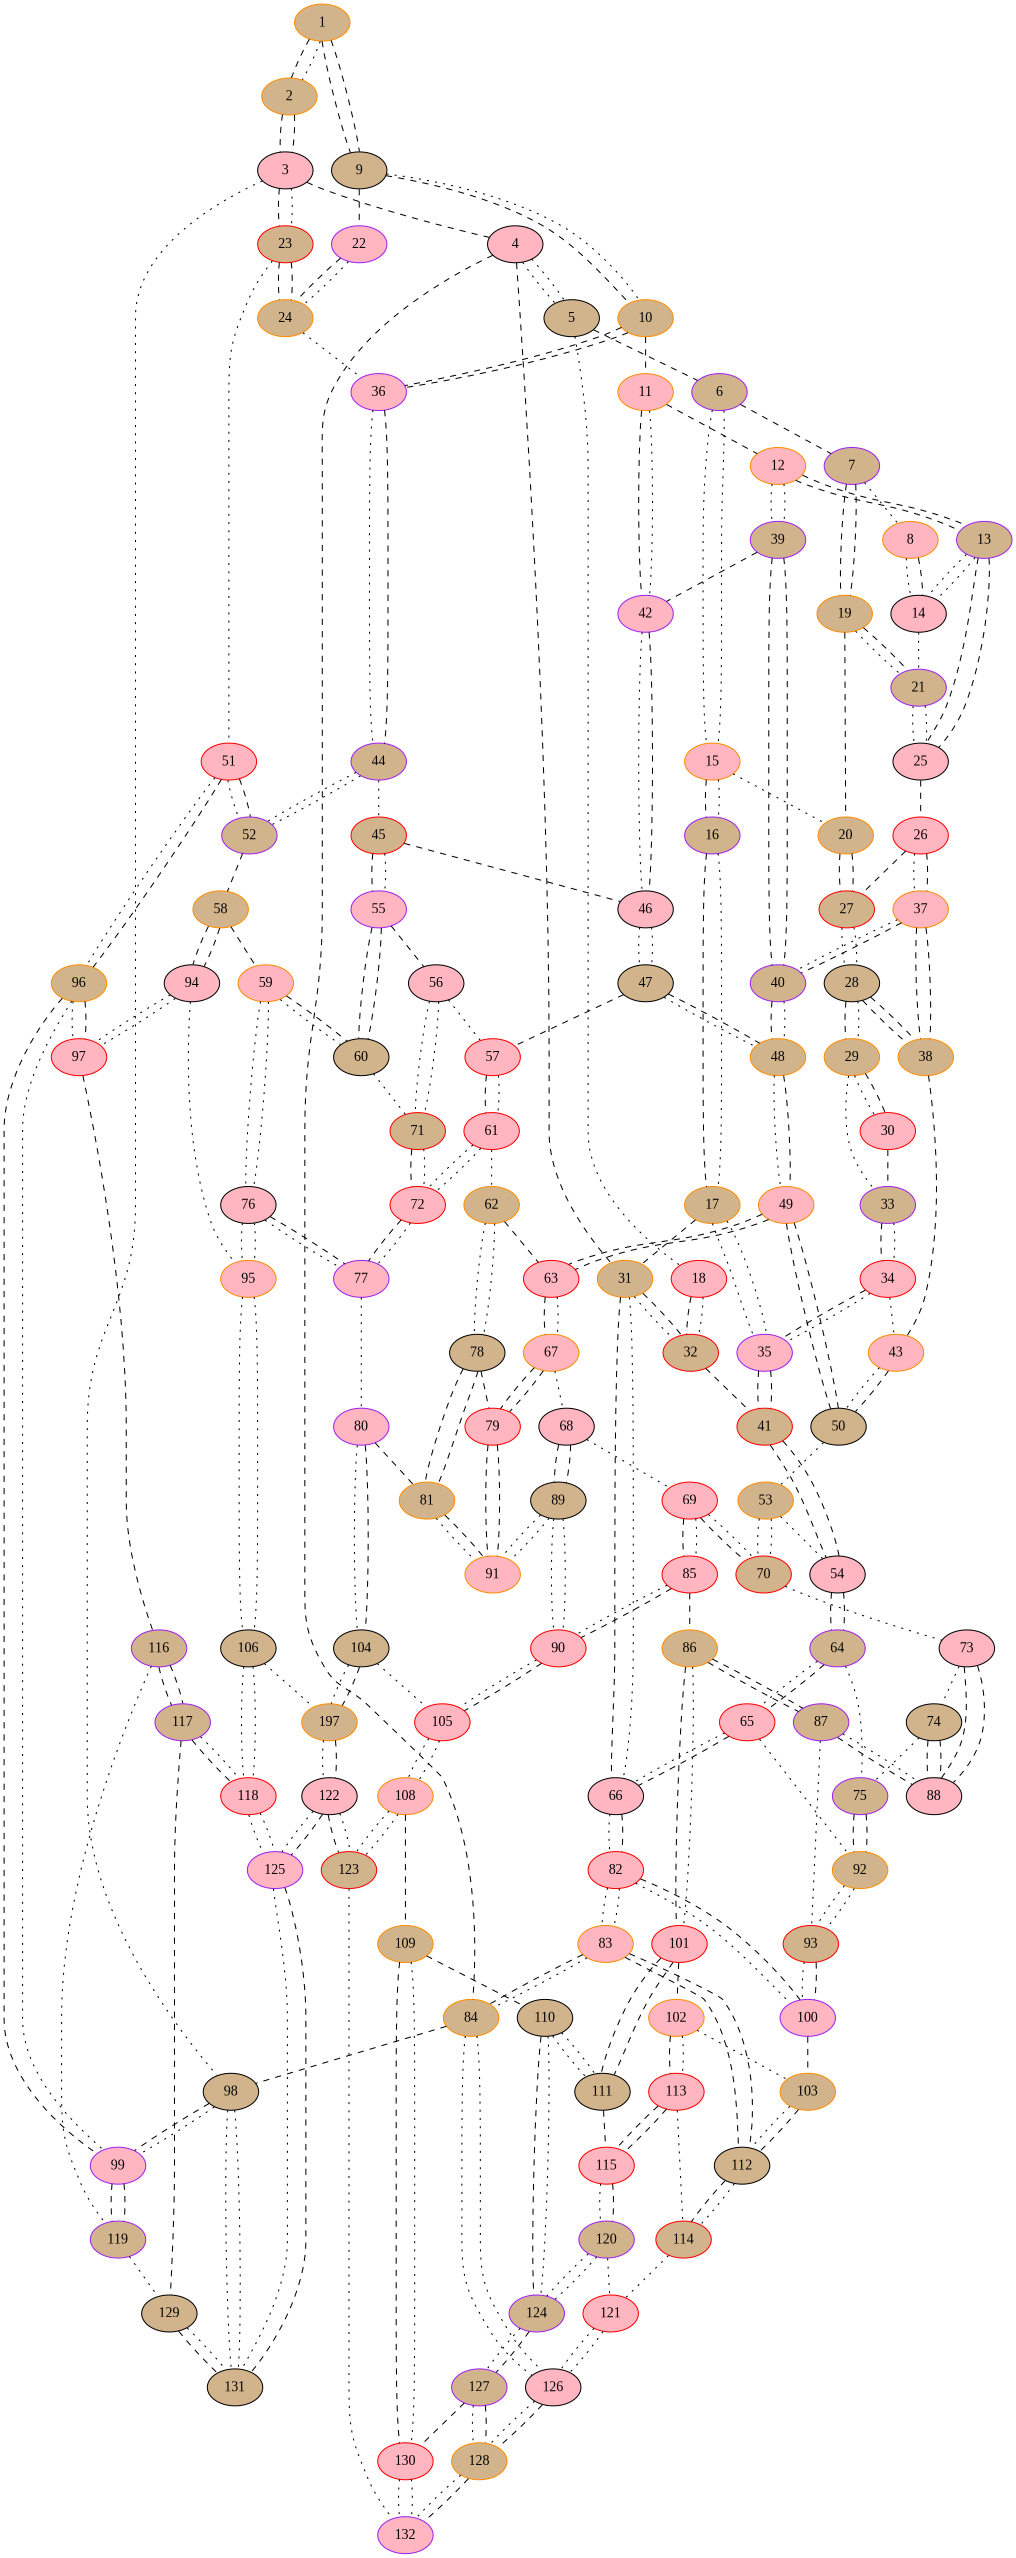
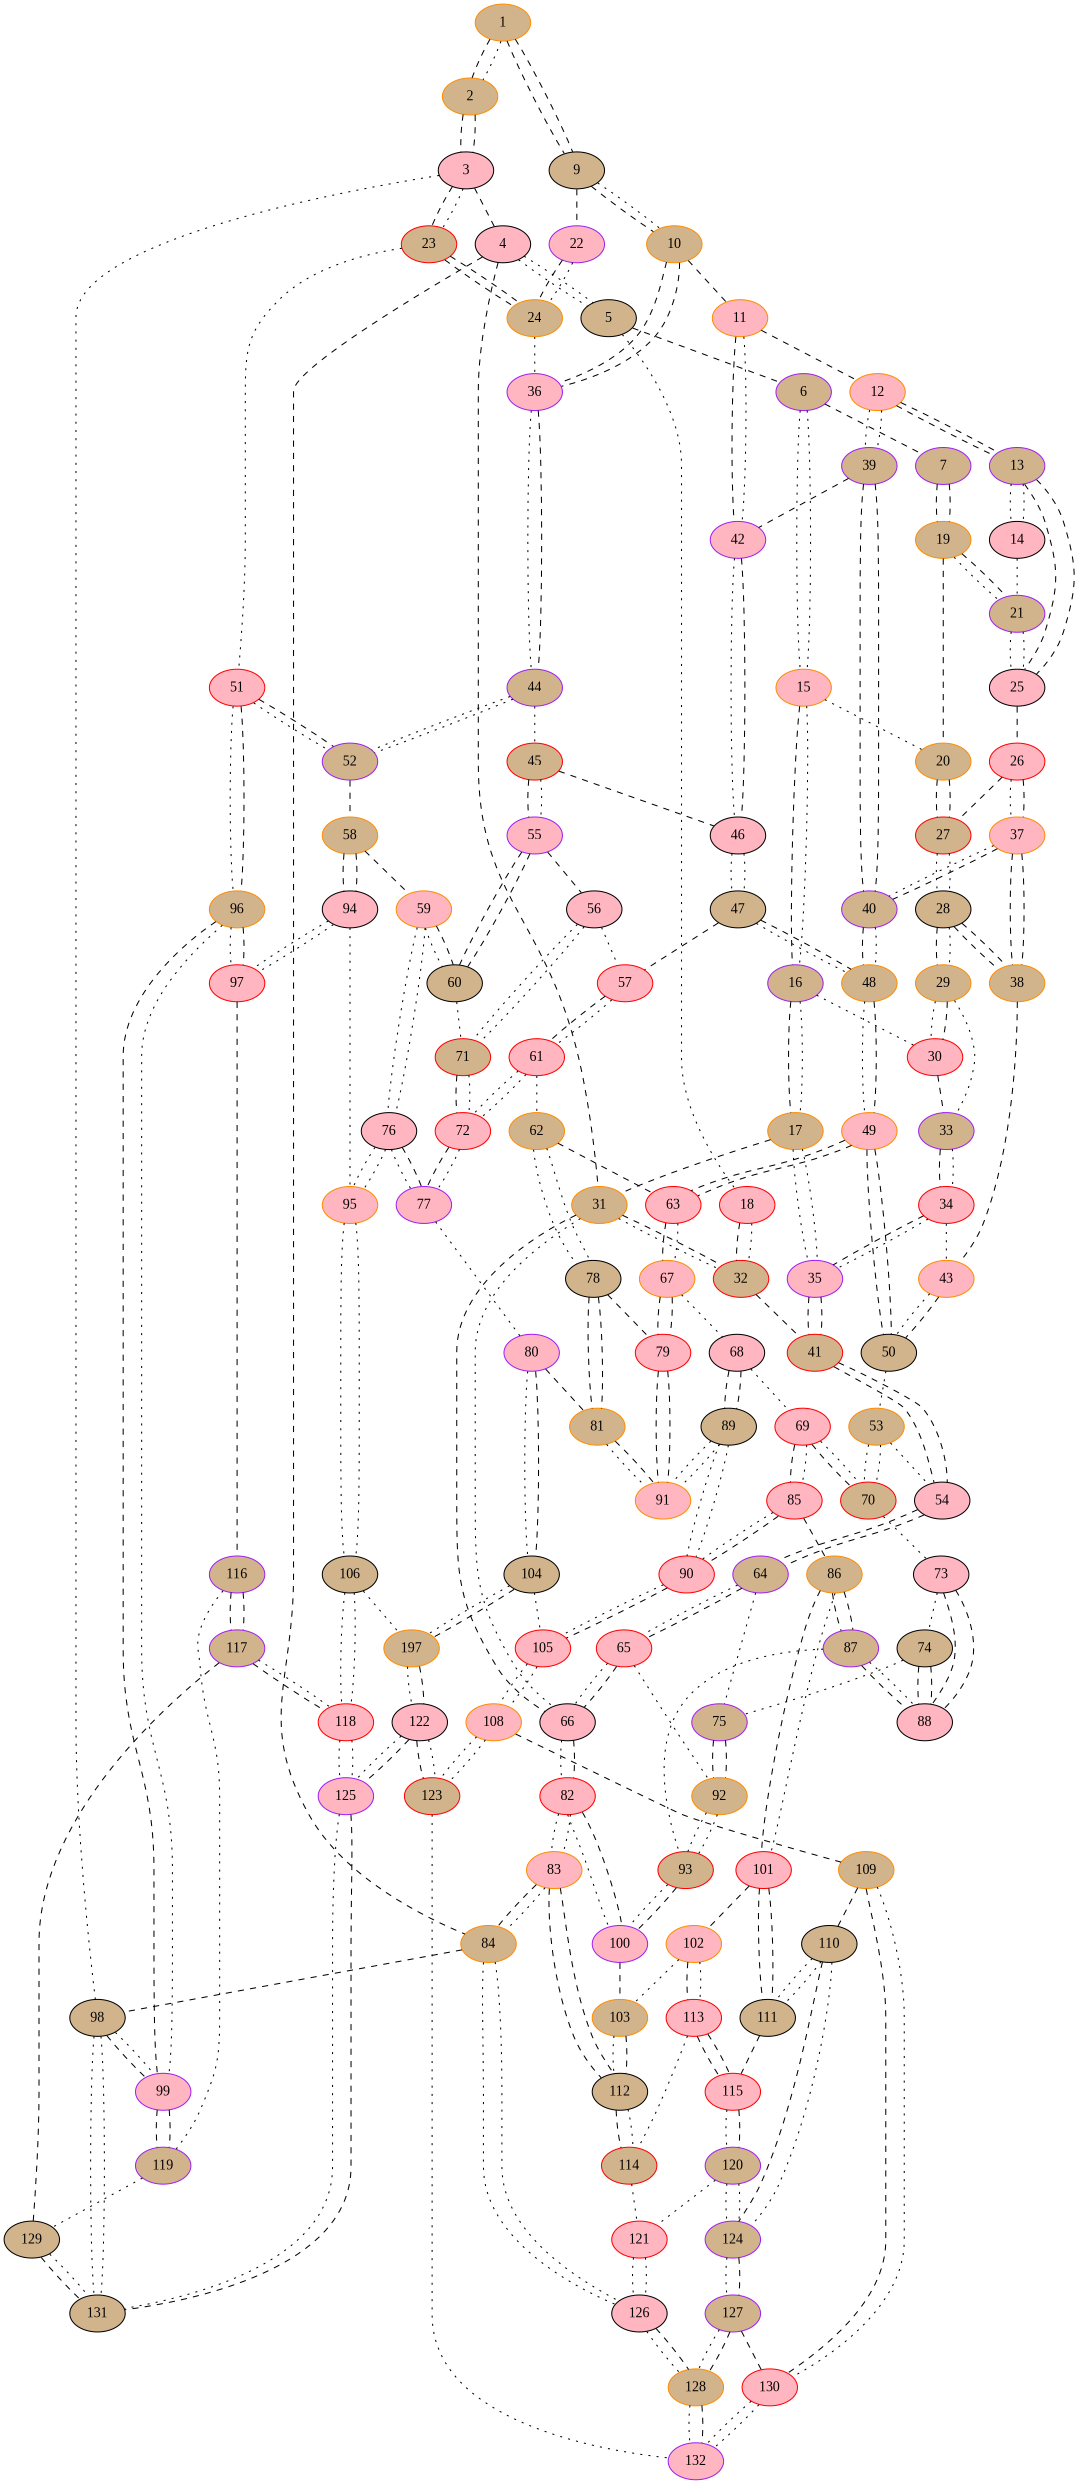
node "8": removed
edge "16" -- "30": added
